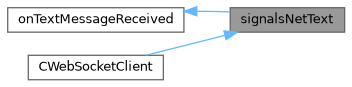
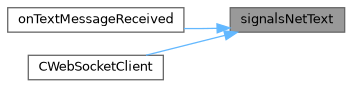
edge "signalsNetText" -> "onTextMessageReceived": reversed
